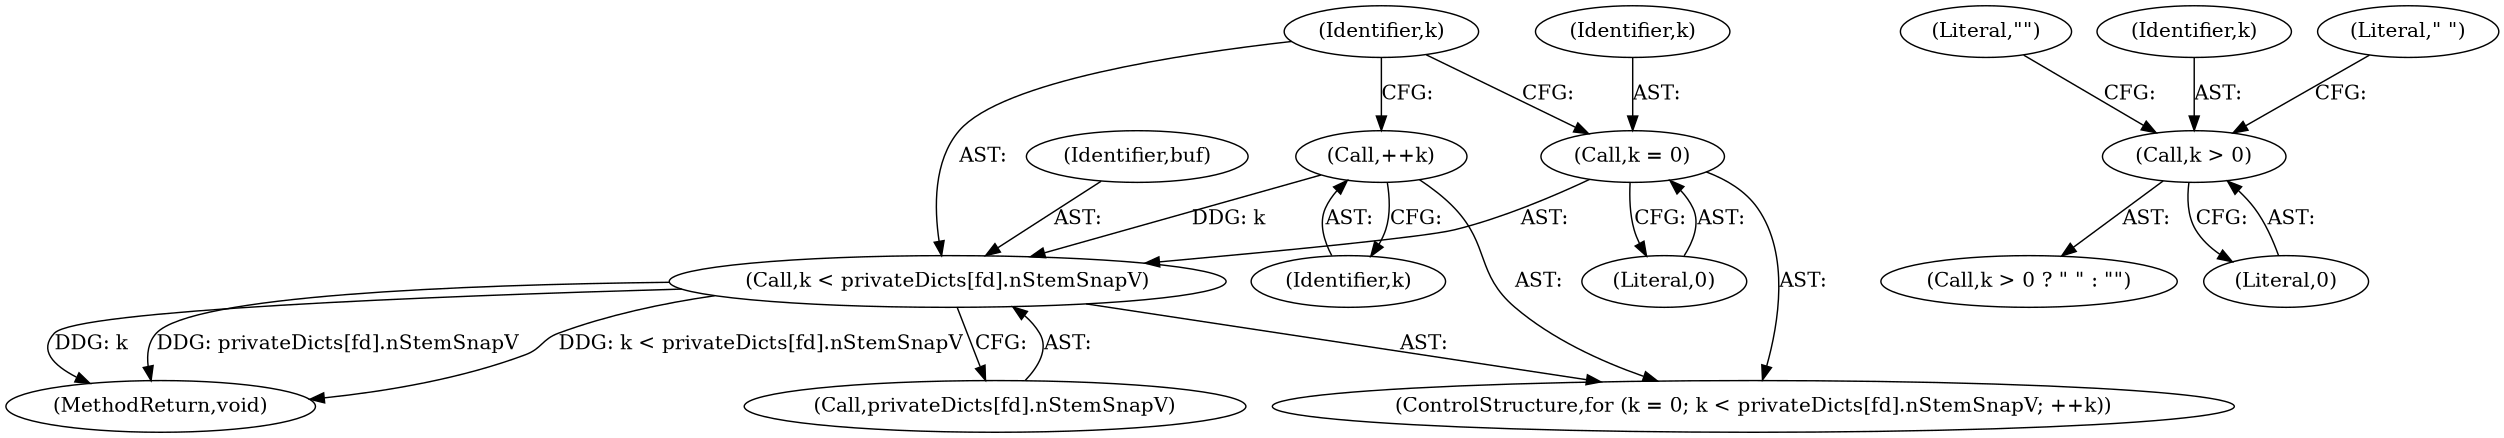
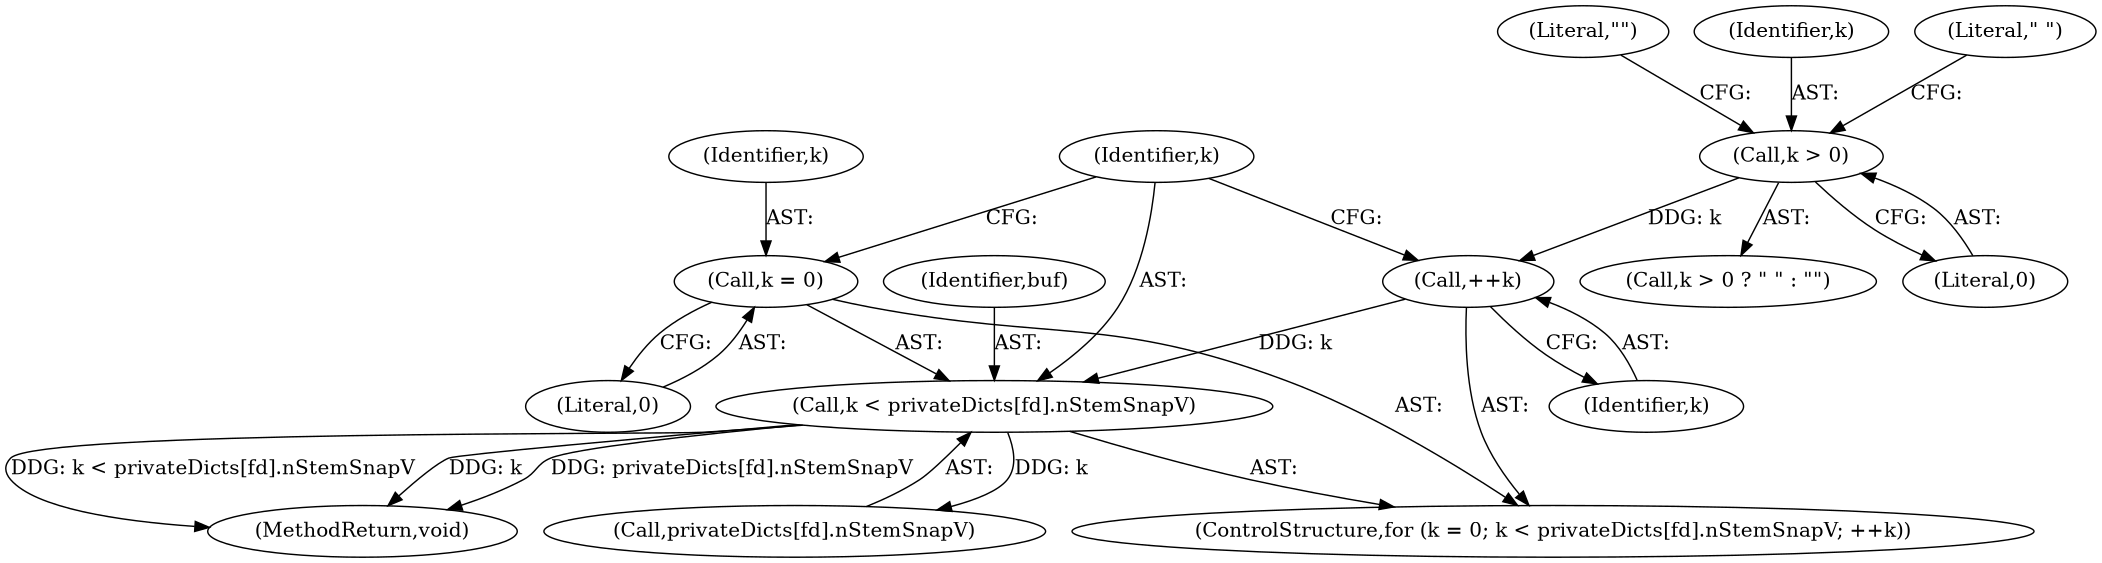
edge "(Call,k > 0)" -> "(Call,++k)": added, label "DDG: k"
edge "(Call,k < privateDicts[fd].nStemSnapV)" -> "(Call,privateDicts[fd].nStemSnapV)": label "CFG: " -> "DDG: k"
